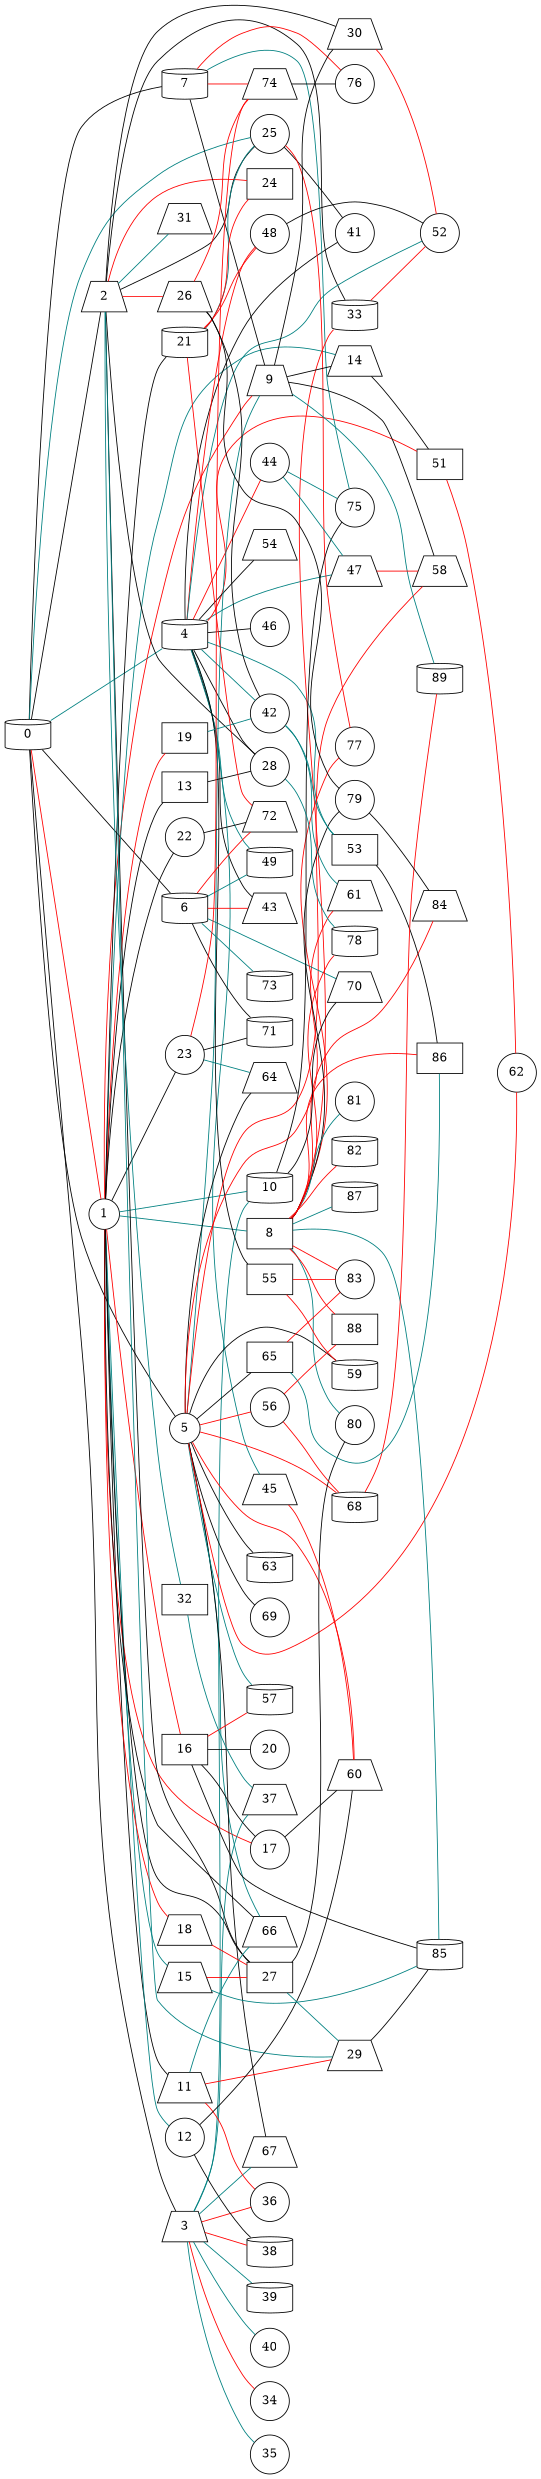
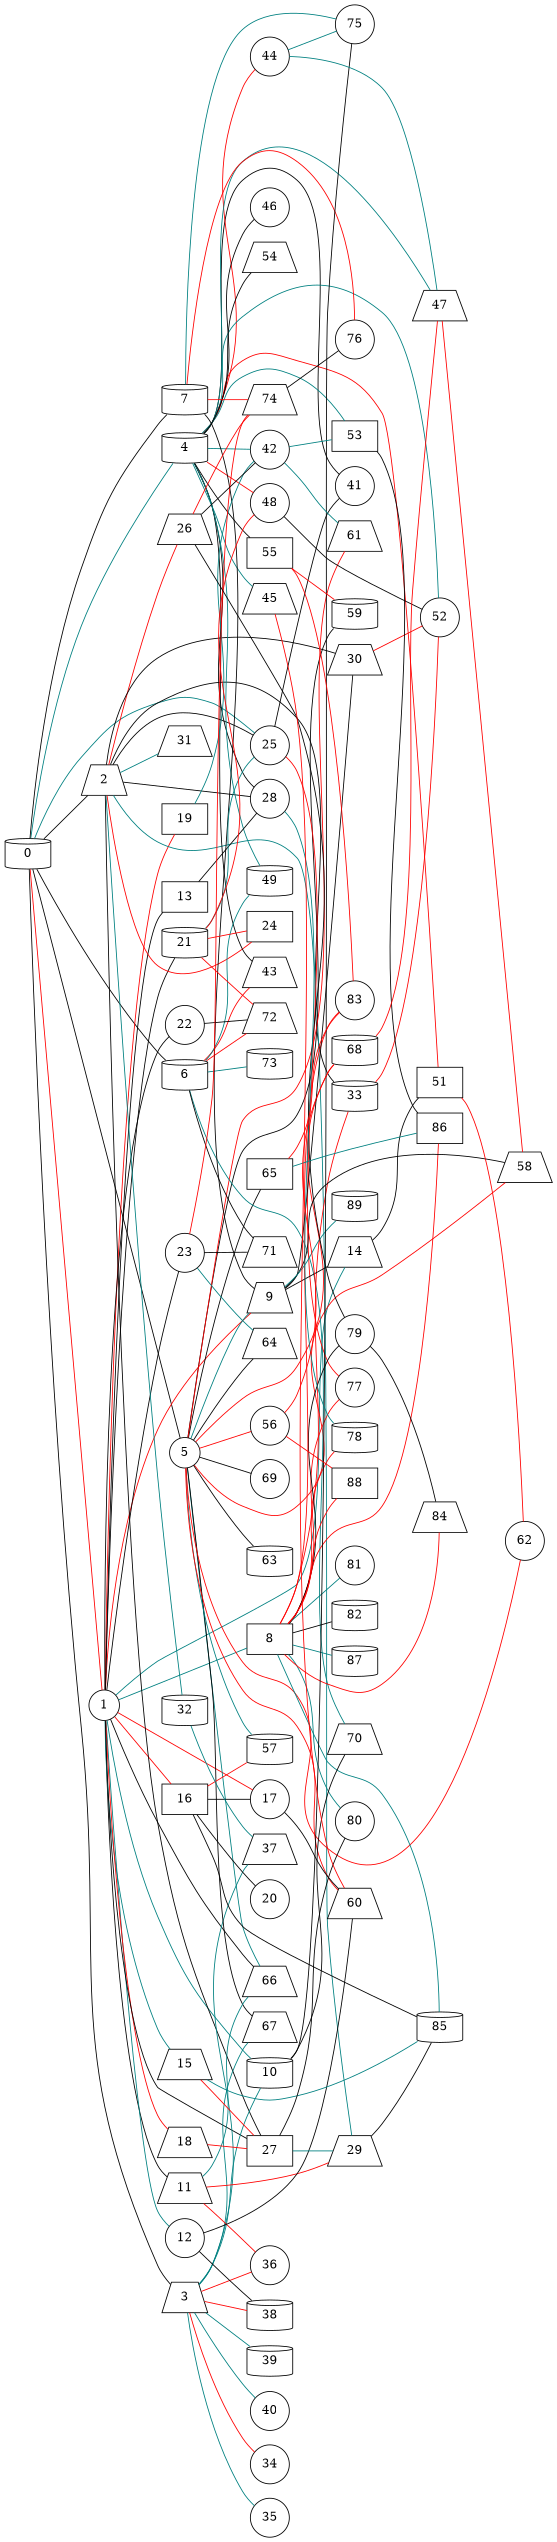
node "71": shape cylinder -> trapezium
edge "89" -- "68": now "47" -- "68"
edge "82" -- "8": color red -> black
node "32": shape box -> cylinder
